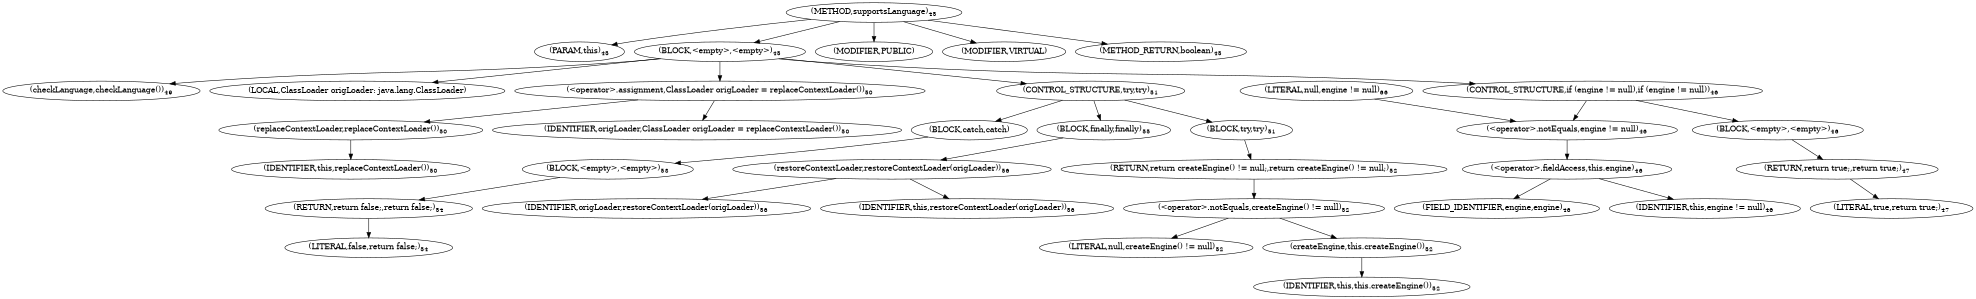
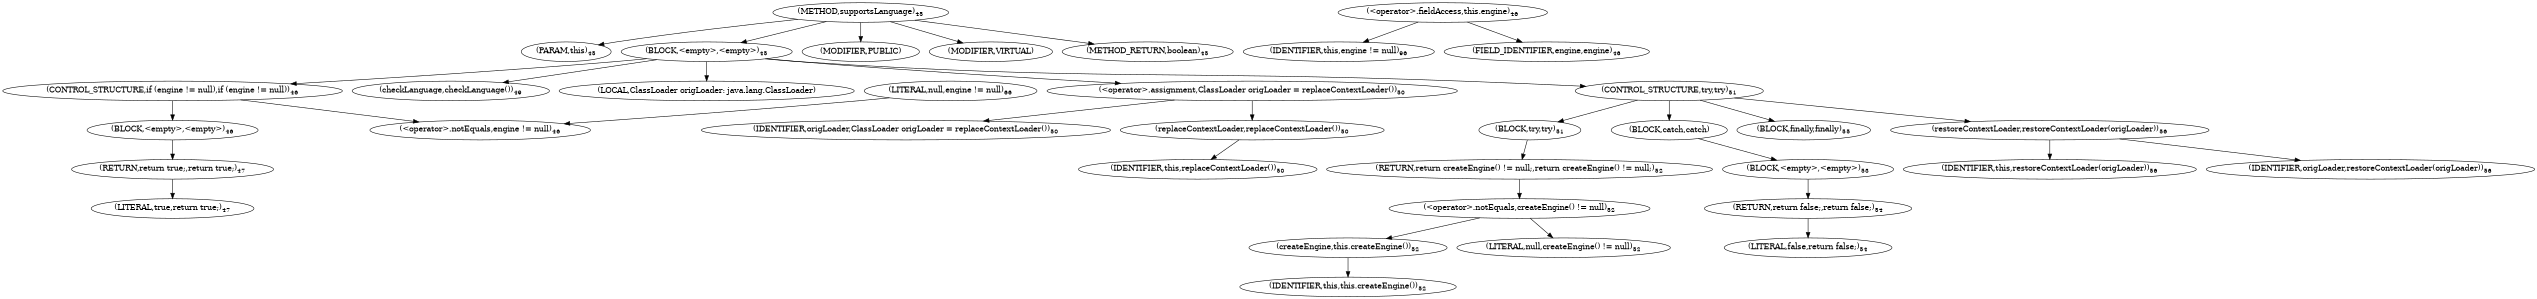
edge "(<operator>.notEquals,engine != null)" -> "(<operator>.fieldAccess,this.engine)": removed
edge "(BLOCK,finally,finally)" -> "(restoreContextLoader,restoreContextLoader(origLoader))": now "(CONTROL_STRUCTURE,try,try)" -> "(restoreContextLoader,restoreContextLoader(origLoader))"
node "(IDENTIFIER,this,engine != null)": text "46" -> "96"
